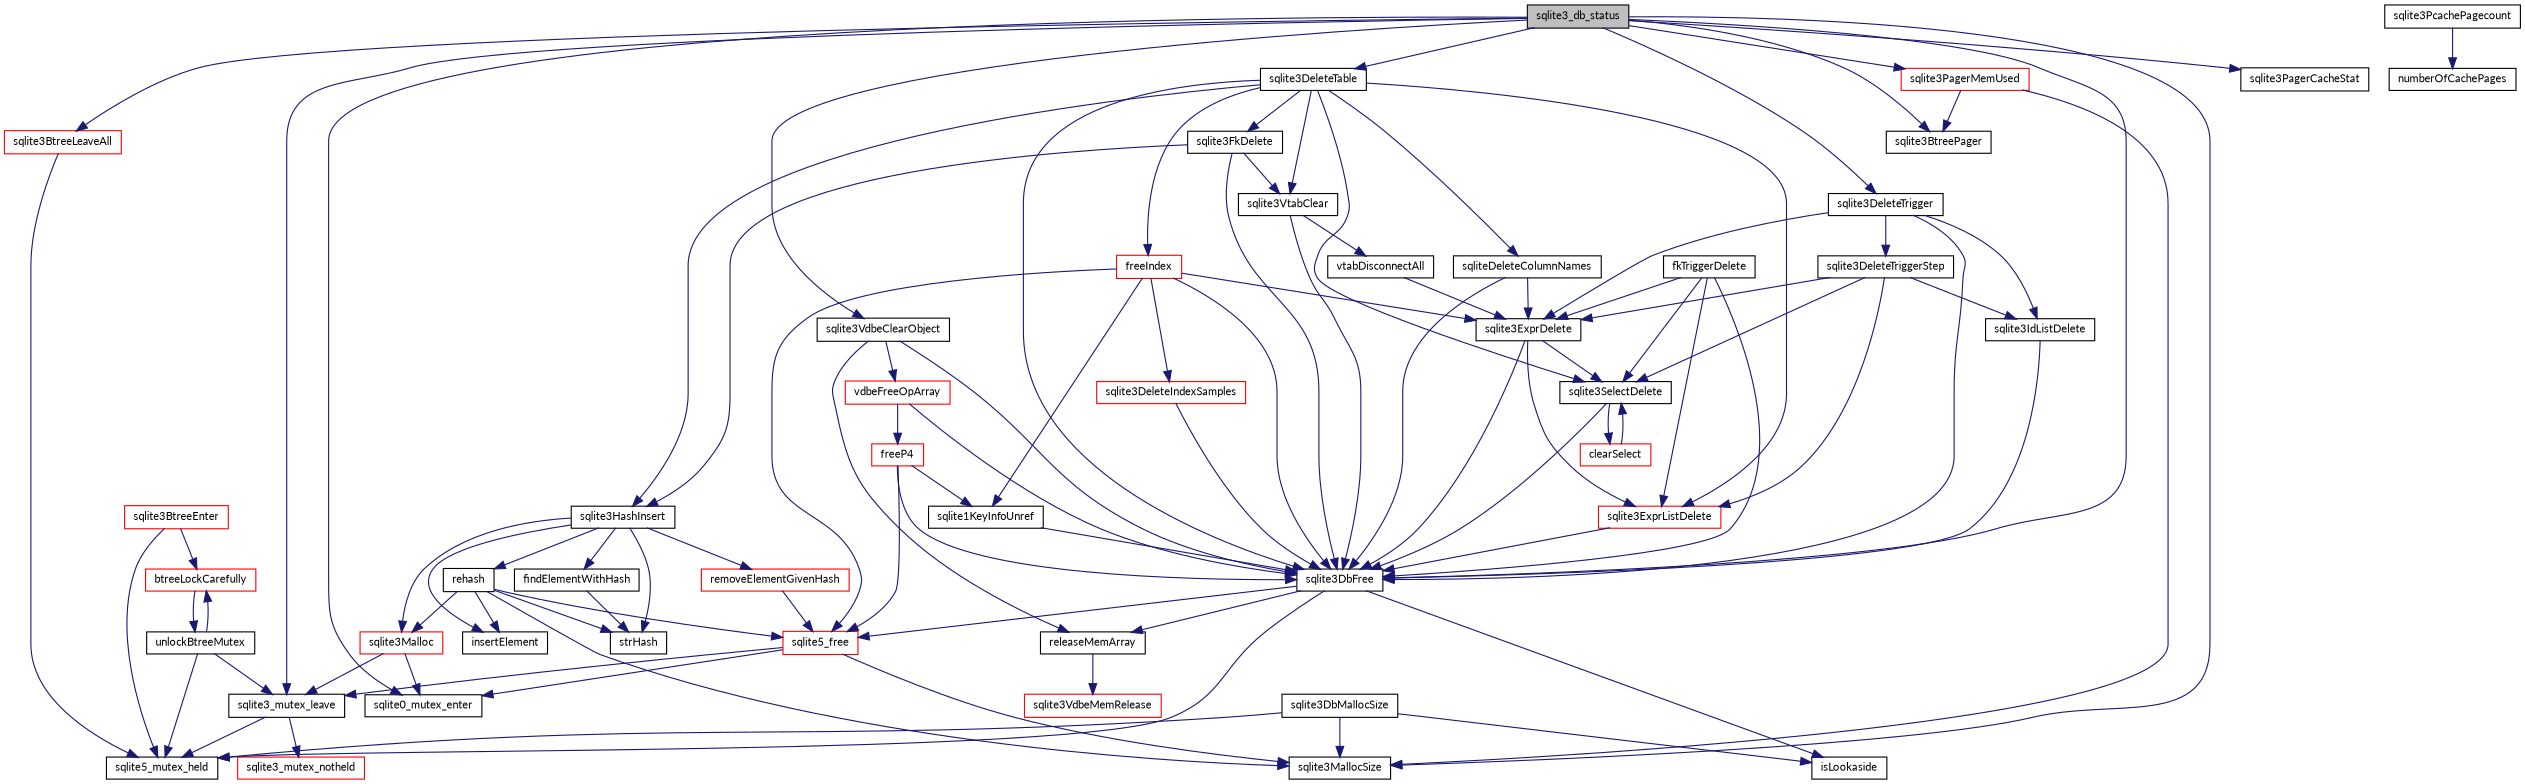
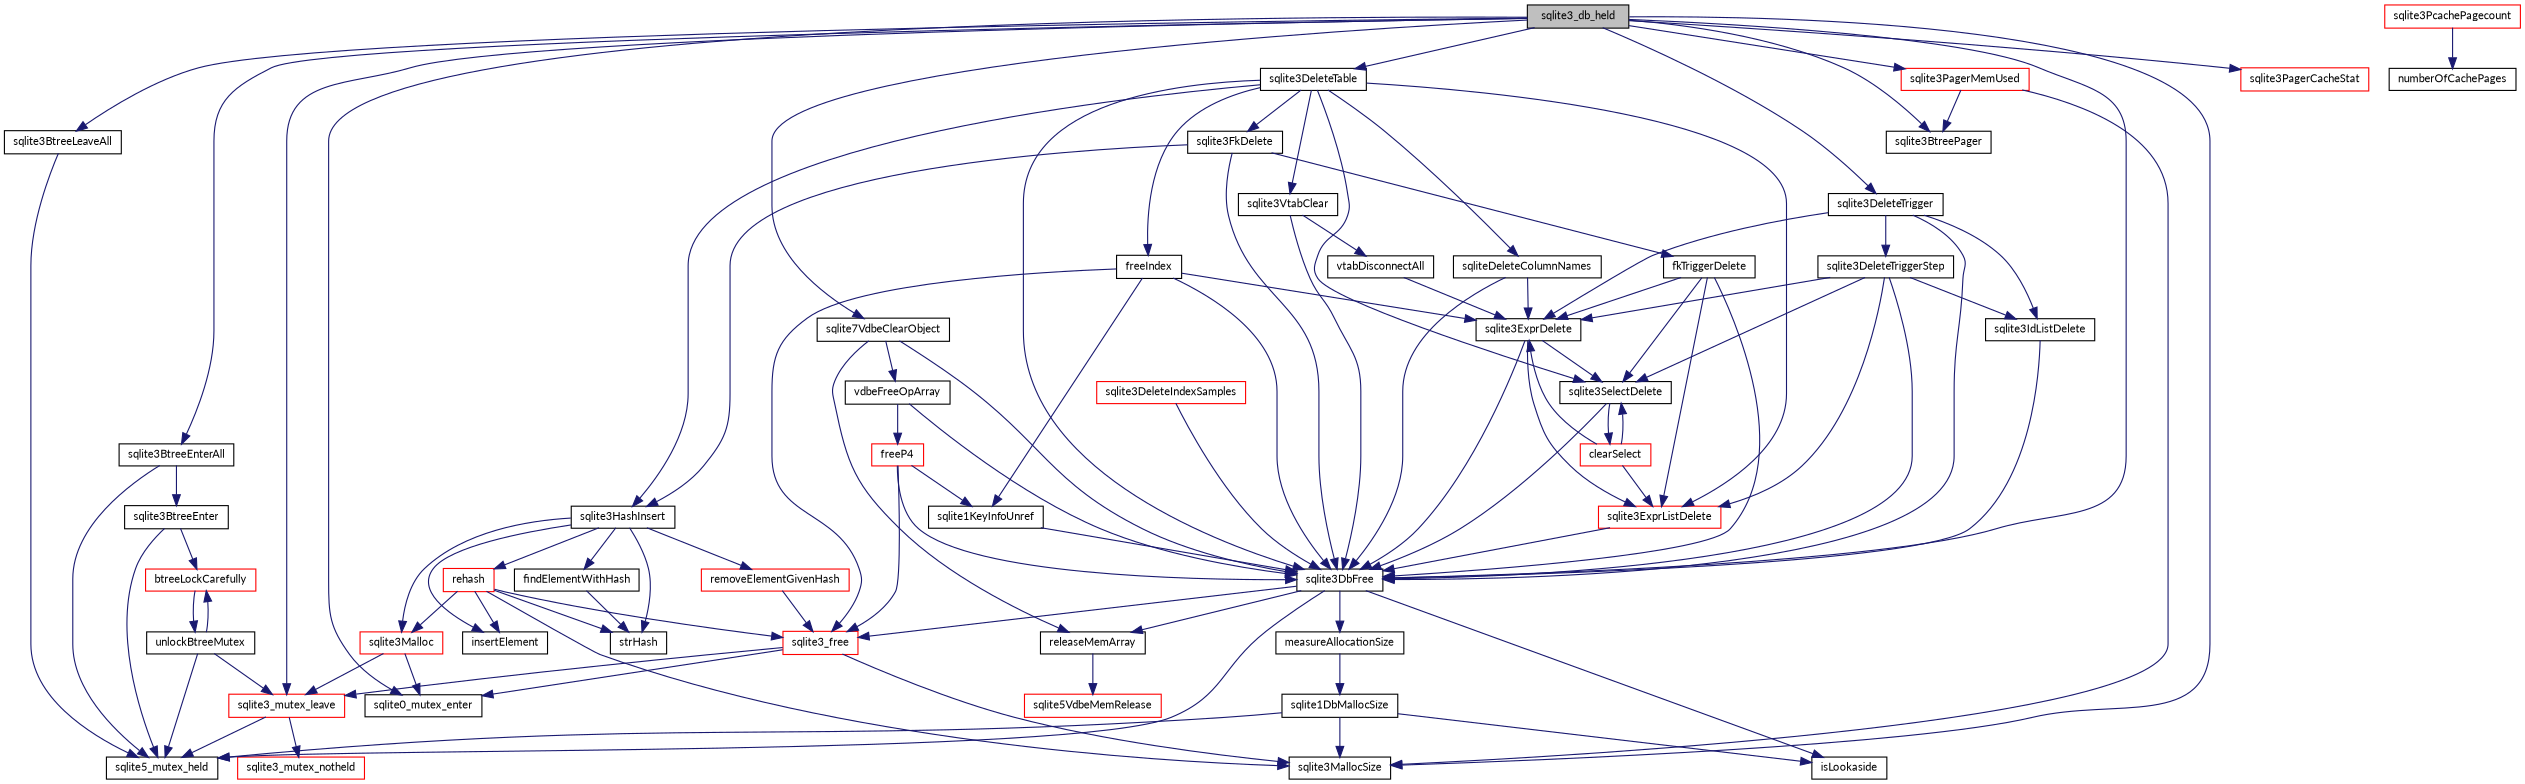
node "sqlite3_db_status": label "sqlite3_db_status" -> "sqlite3_db_held"
node "sqlite3PcachePagecount": color black -> red
node "sqlite3PagerCacheStat": color black -> red
node "sqlite3BtreeLeaveAll": color red -> black
edge "sqlite3FkDelete" -> "sqlite3VtabClear": now "sqlite3FkDelete" -> "fkTriggerDelete"
node "freeIndex": color red -> black
edge "freeIndex" -> "sqlite3DeleteIndexSamples": removed
node "sqlite3VdbeClearObject": label "sqlite3VdbeClearObject" -> "sqlite7VdbeClearObject"
node "vdbeFreeOpArray": color red -> black
edge "clearSelect" -> "sqlite3ExprDelete": added
node "sqlite3BtreeEnterAll": added
edge "clearSelect" -> "sqlite3ExprListDelete": added
node "sqlite3BtreeEnter": color red -> black
edge "sqlite3DeleteTriggerStep" -> "sqlite3DbFree": added
node "rehash": color black -> red
node "sqlite5_free": label "sqlite5_free" -> "sqlite3_free"
node "measureAllocationSize": added
node "sqlite3_mutex_leave": color black -> red
node "sqlite3VdbeMemRelease": label "sqlite3VdbeMemRelease" -> "sqlite5VdbeMemRelease"
node "sqlite3DbMallocSize": label "sqlite3DbMallocSize" -> "sqlite1DbMallocSize"
